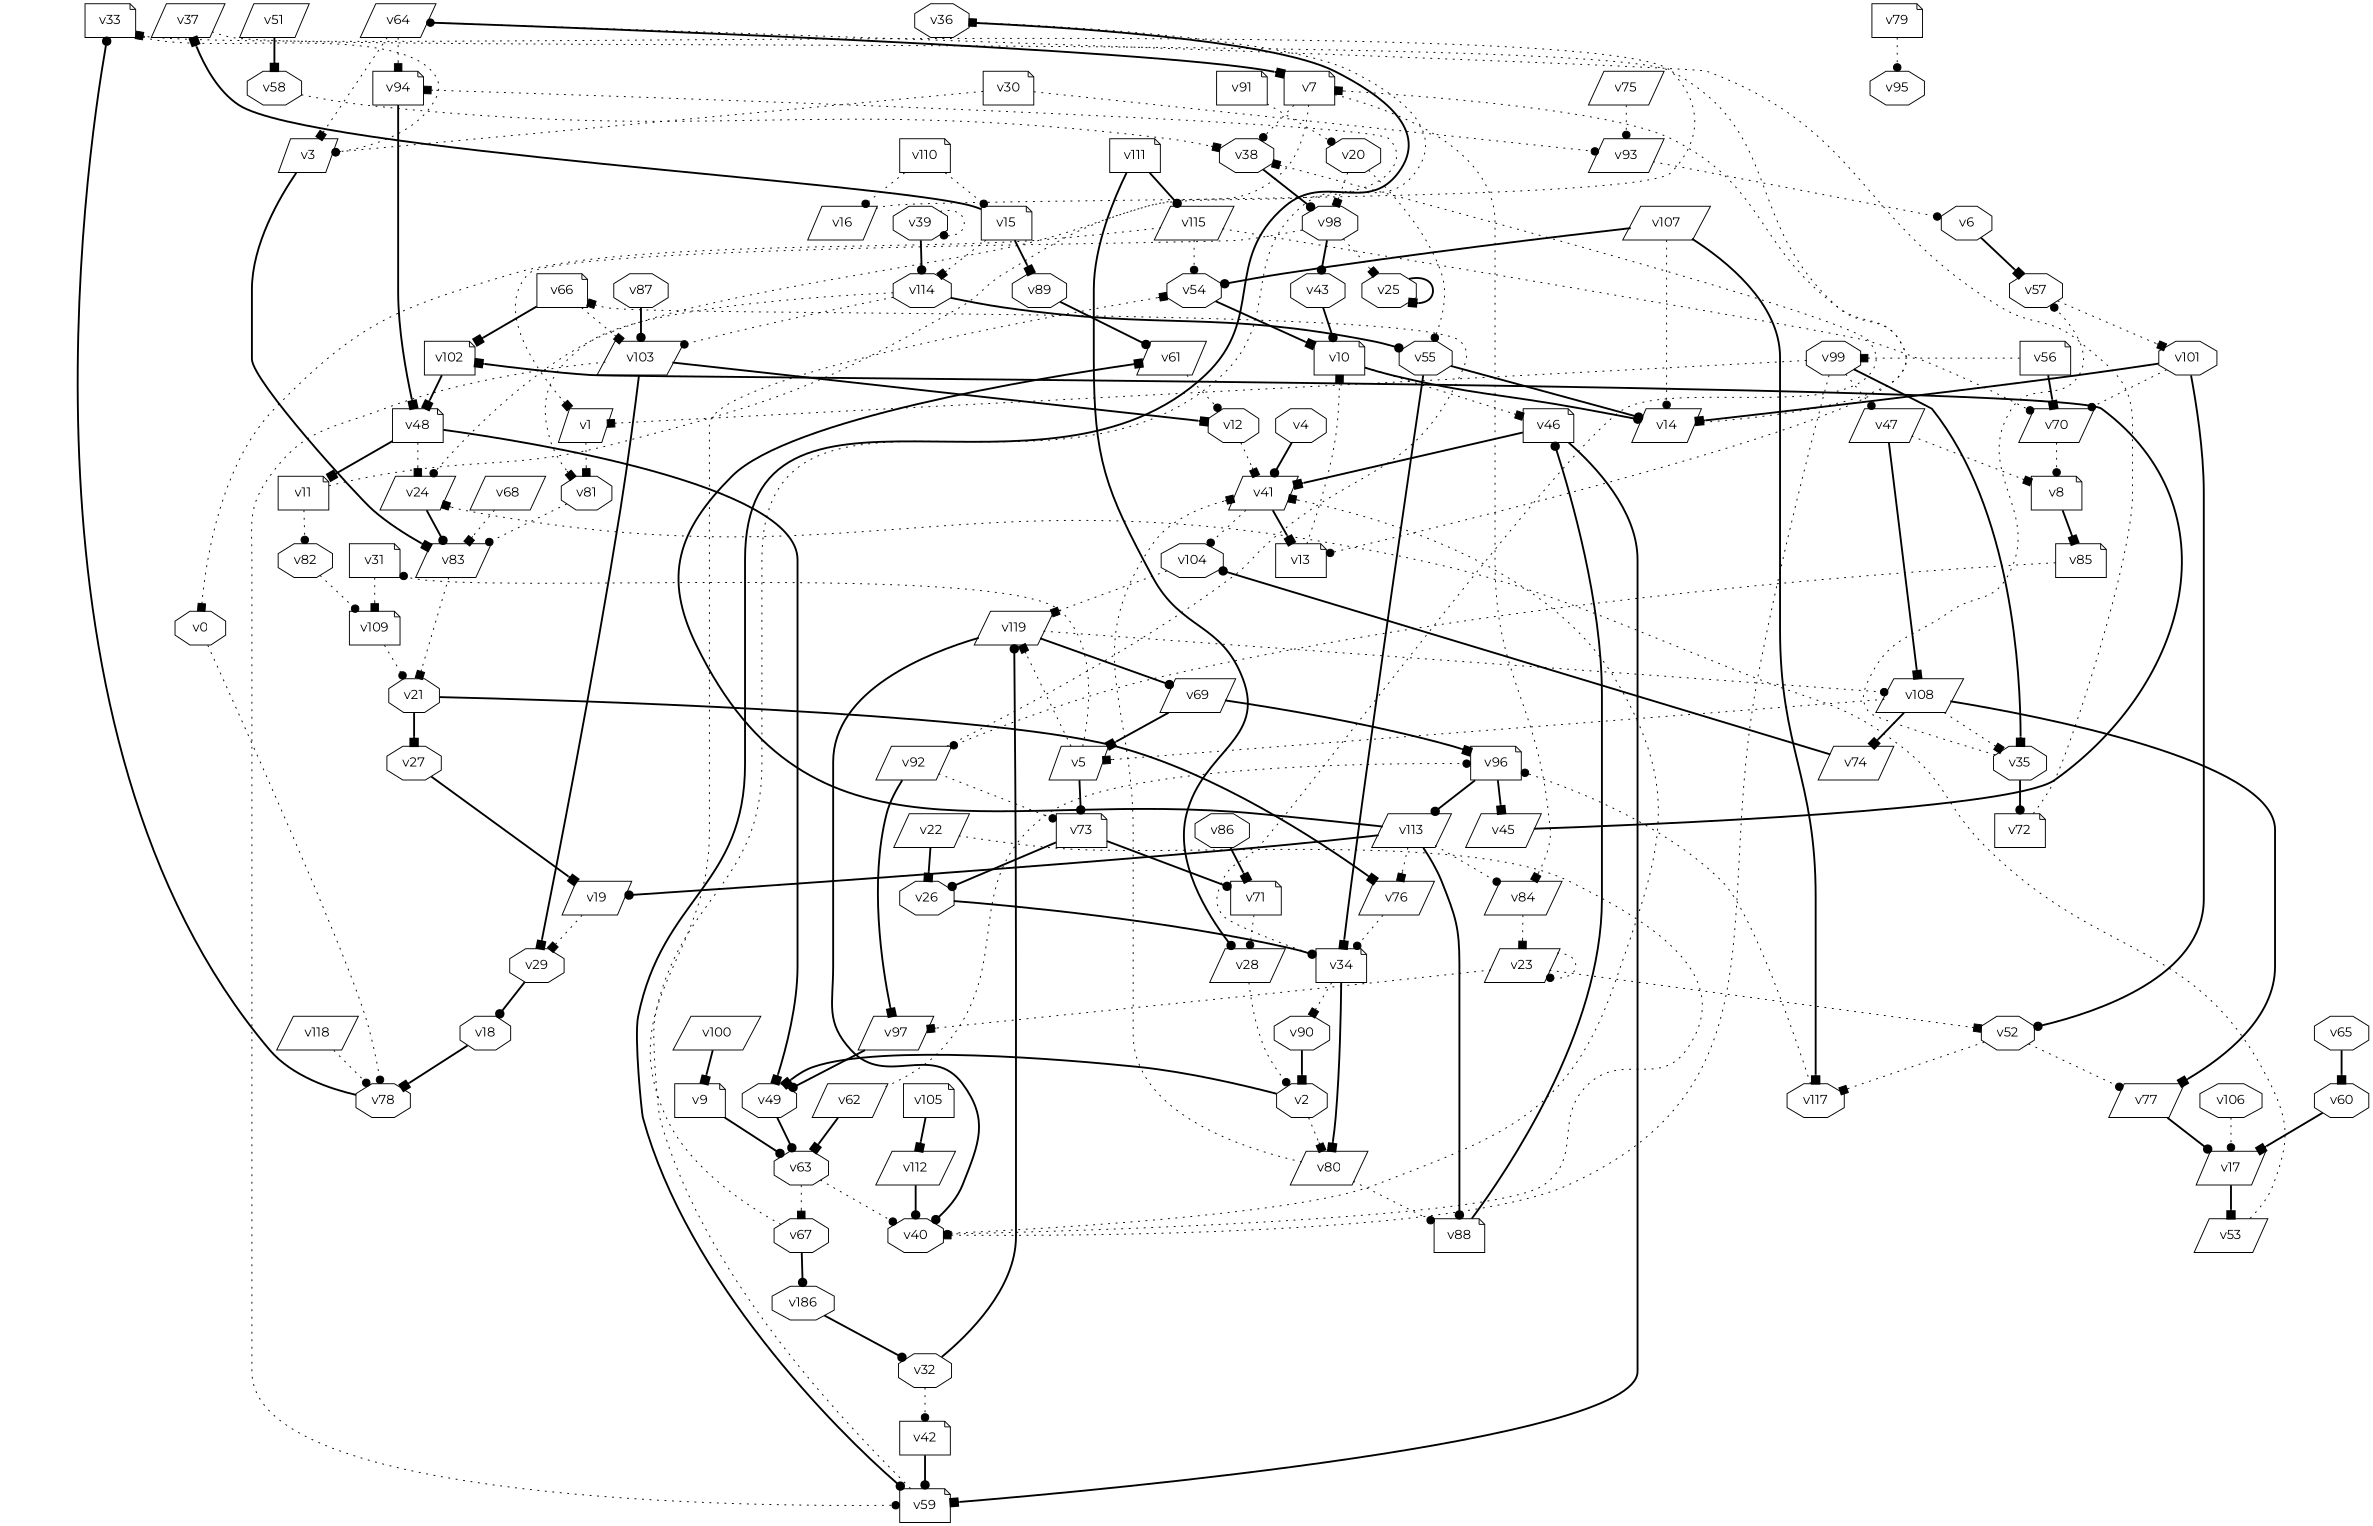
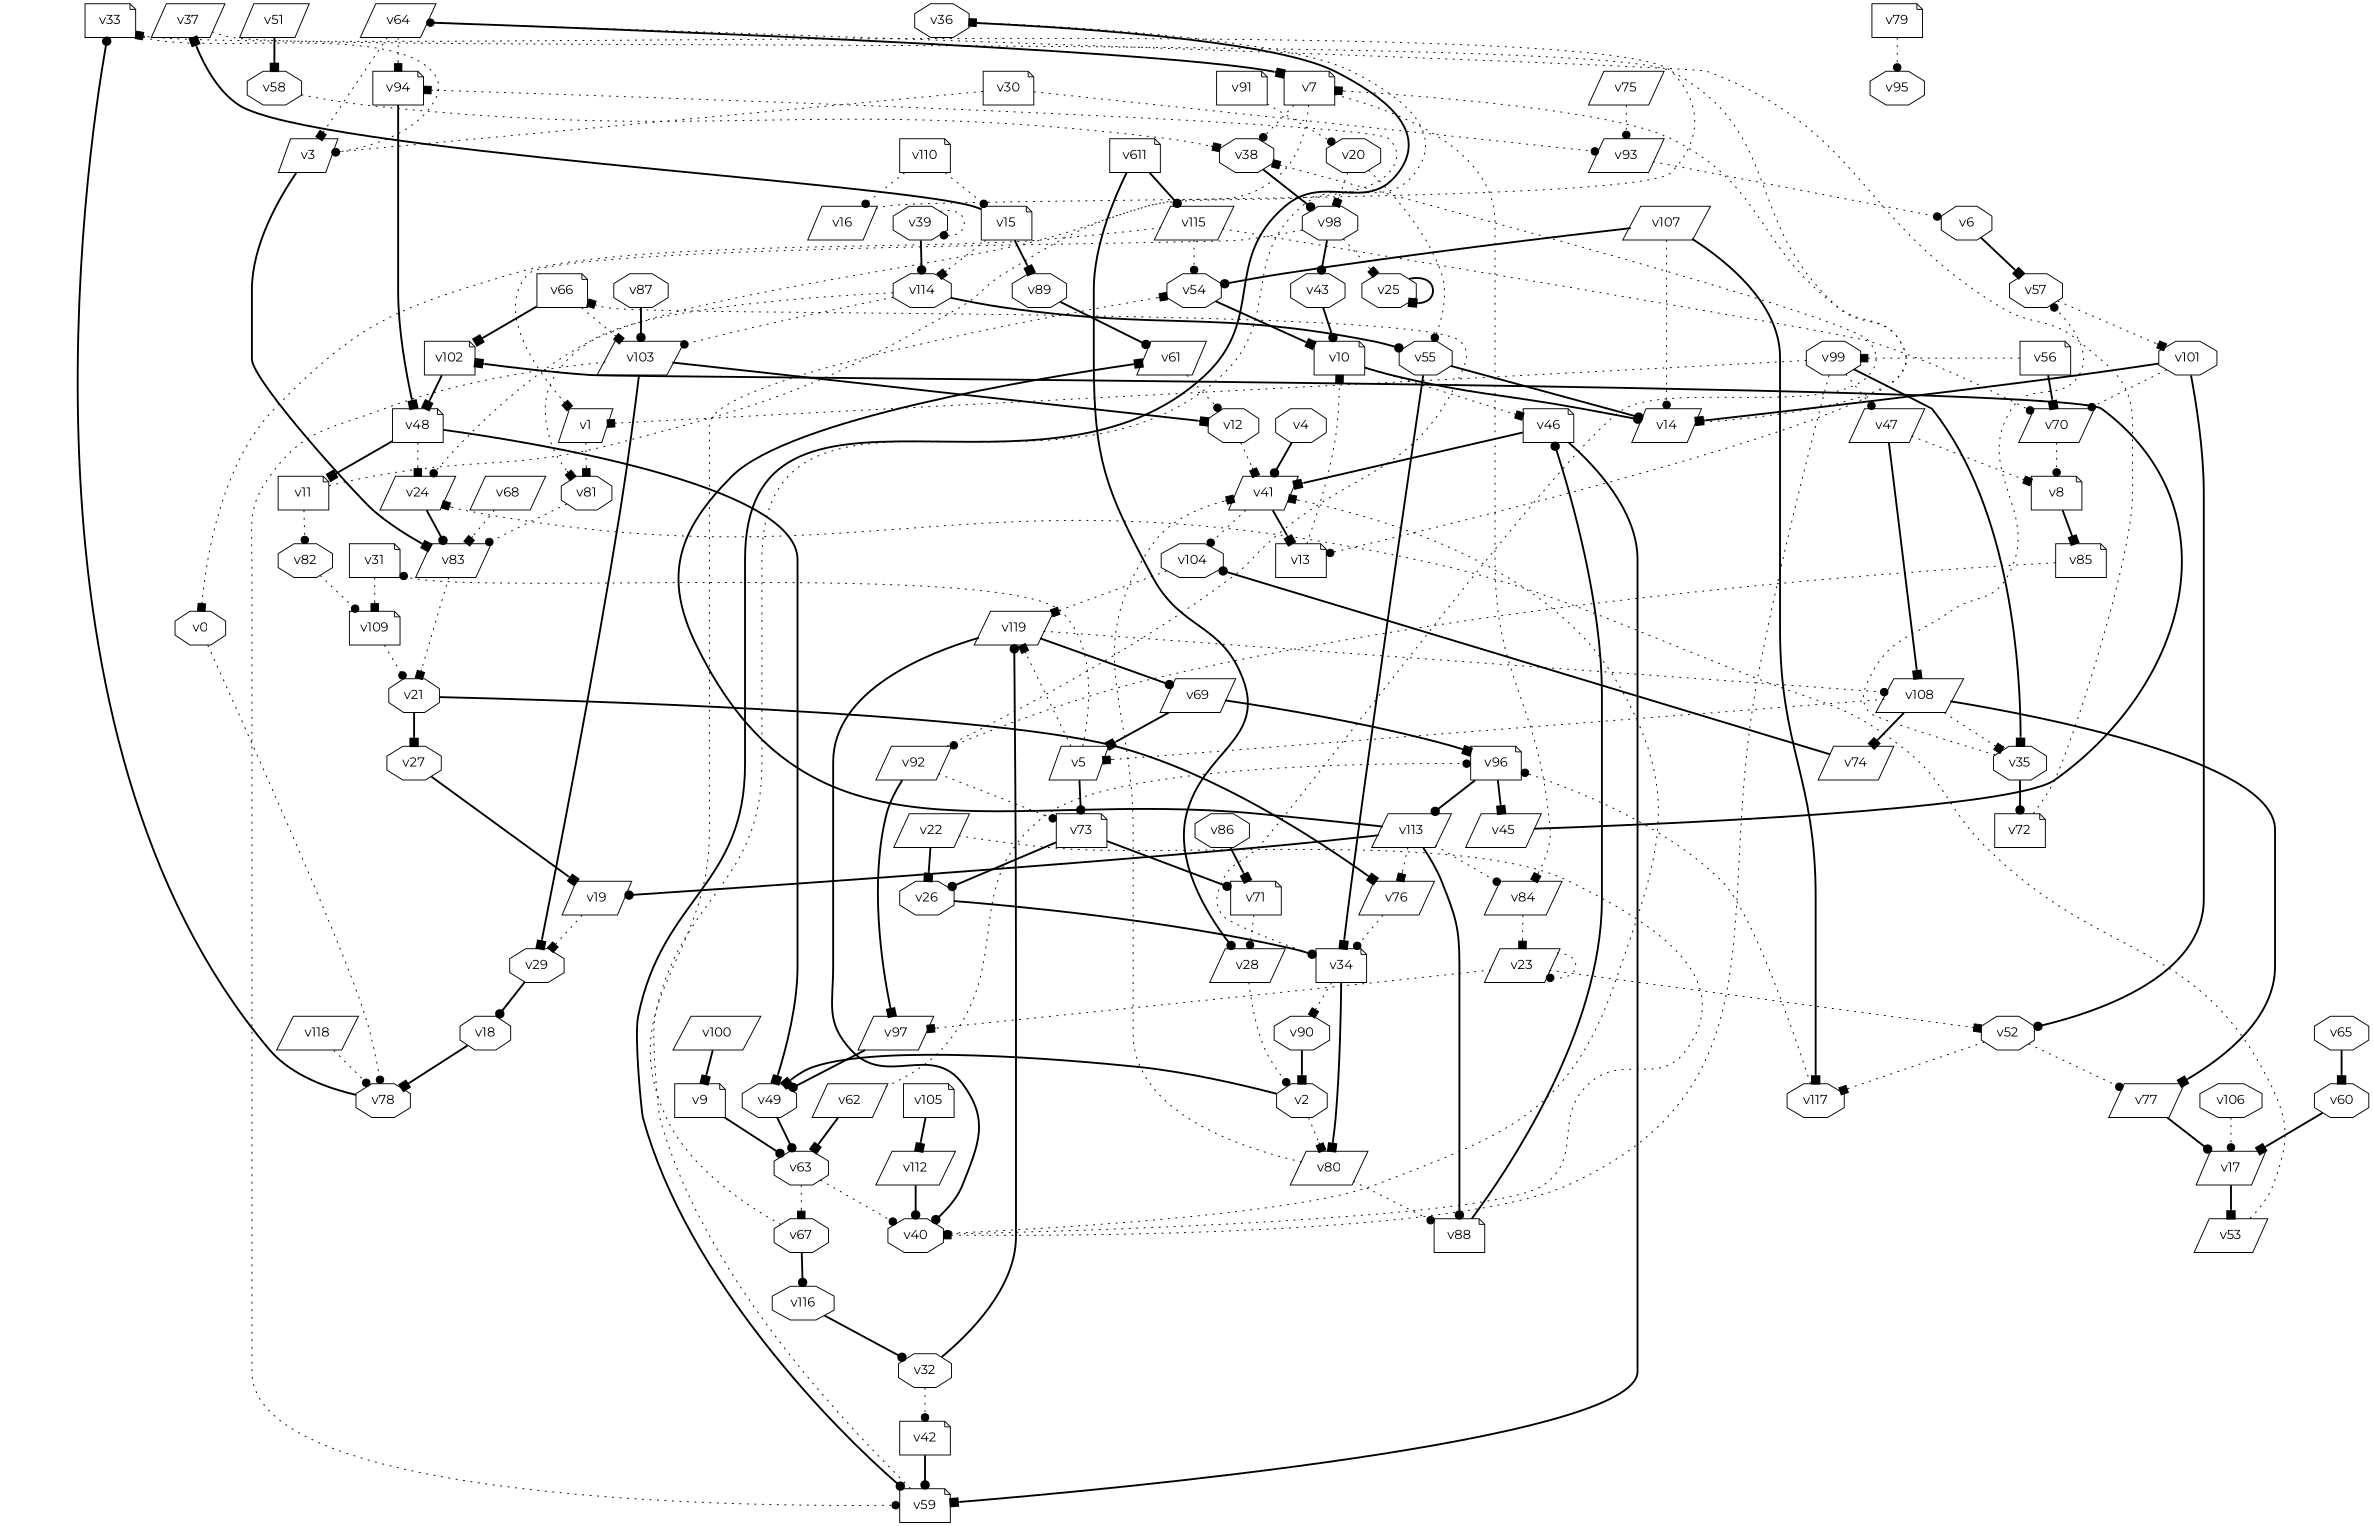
node "v111": label "v111" -> "v611"
node "v186": label "v186" -> "v116"
